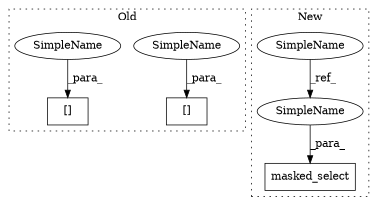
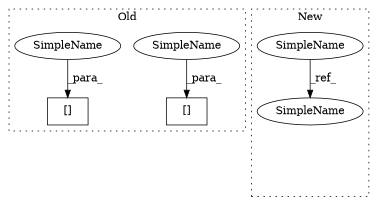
node "masked_select": removed
